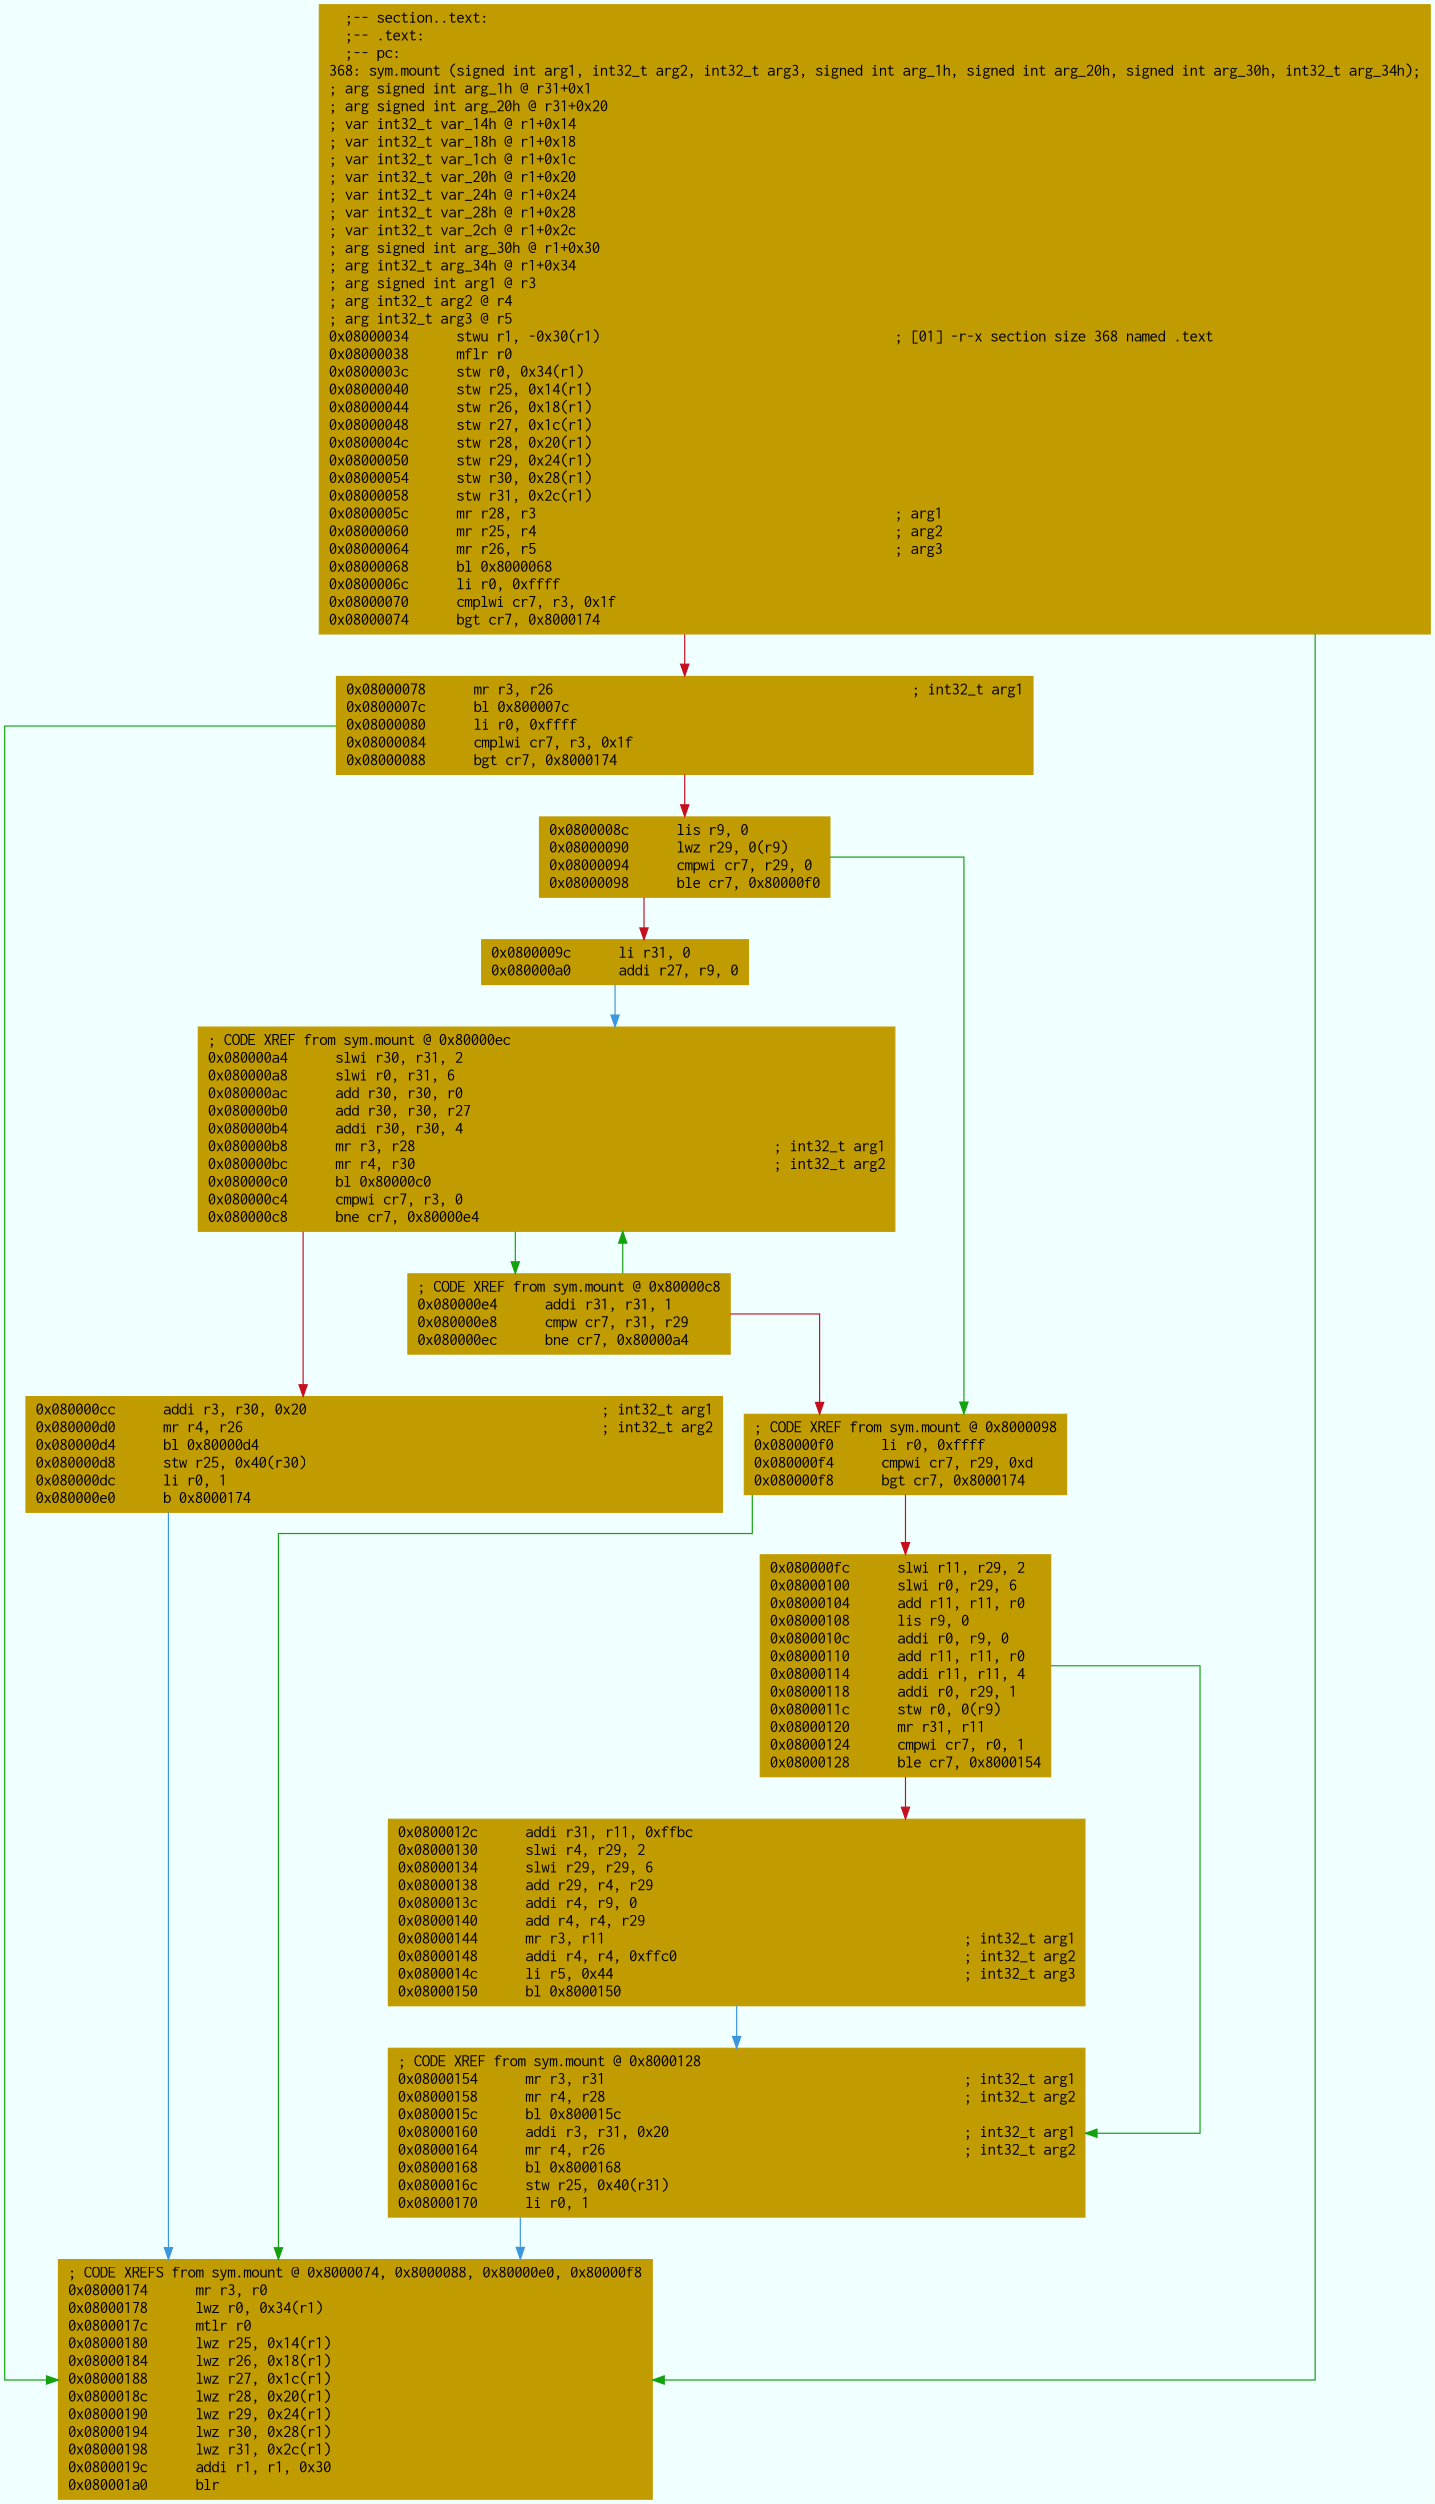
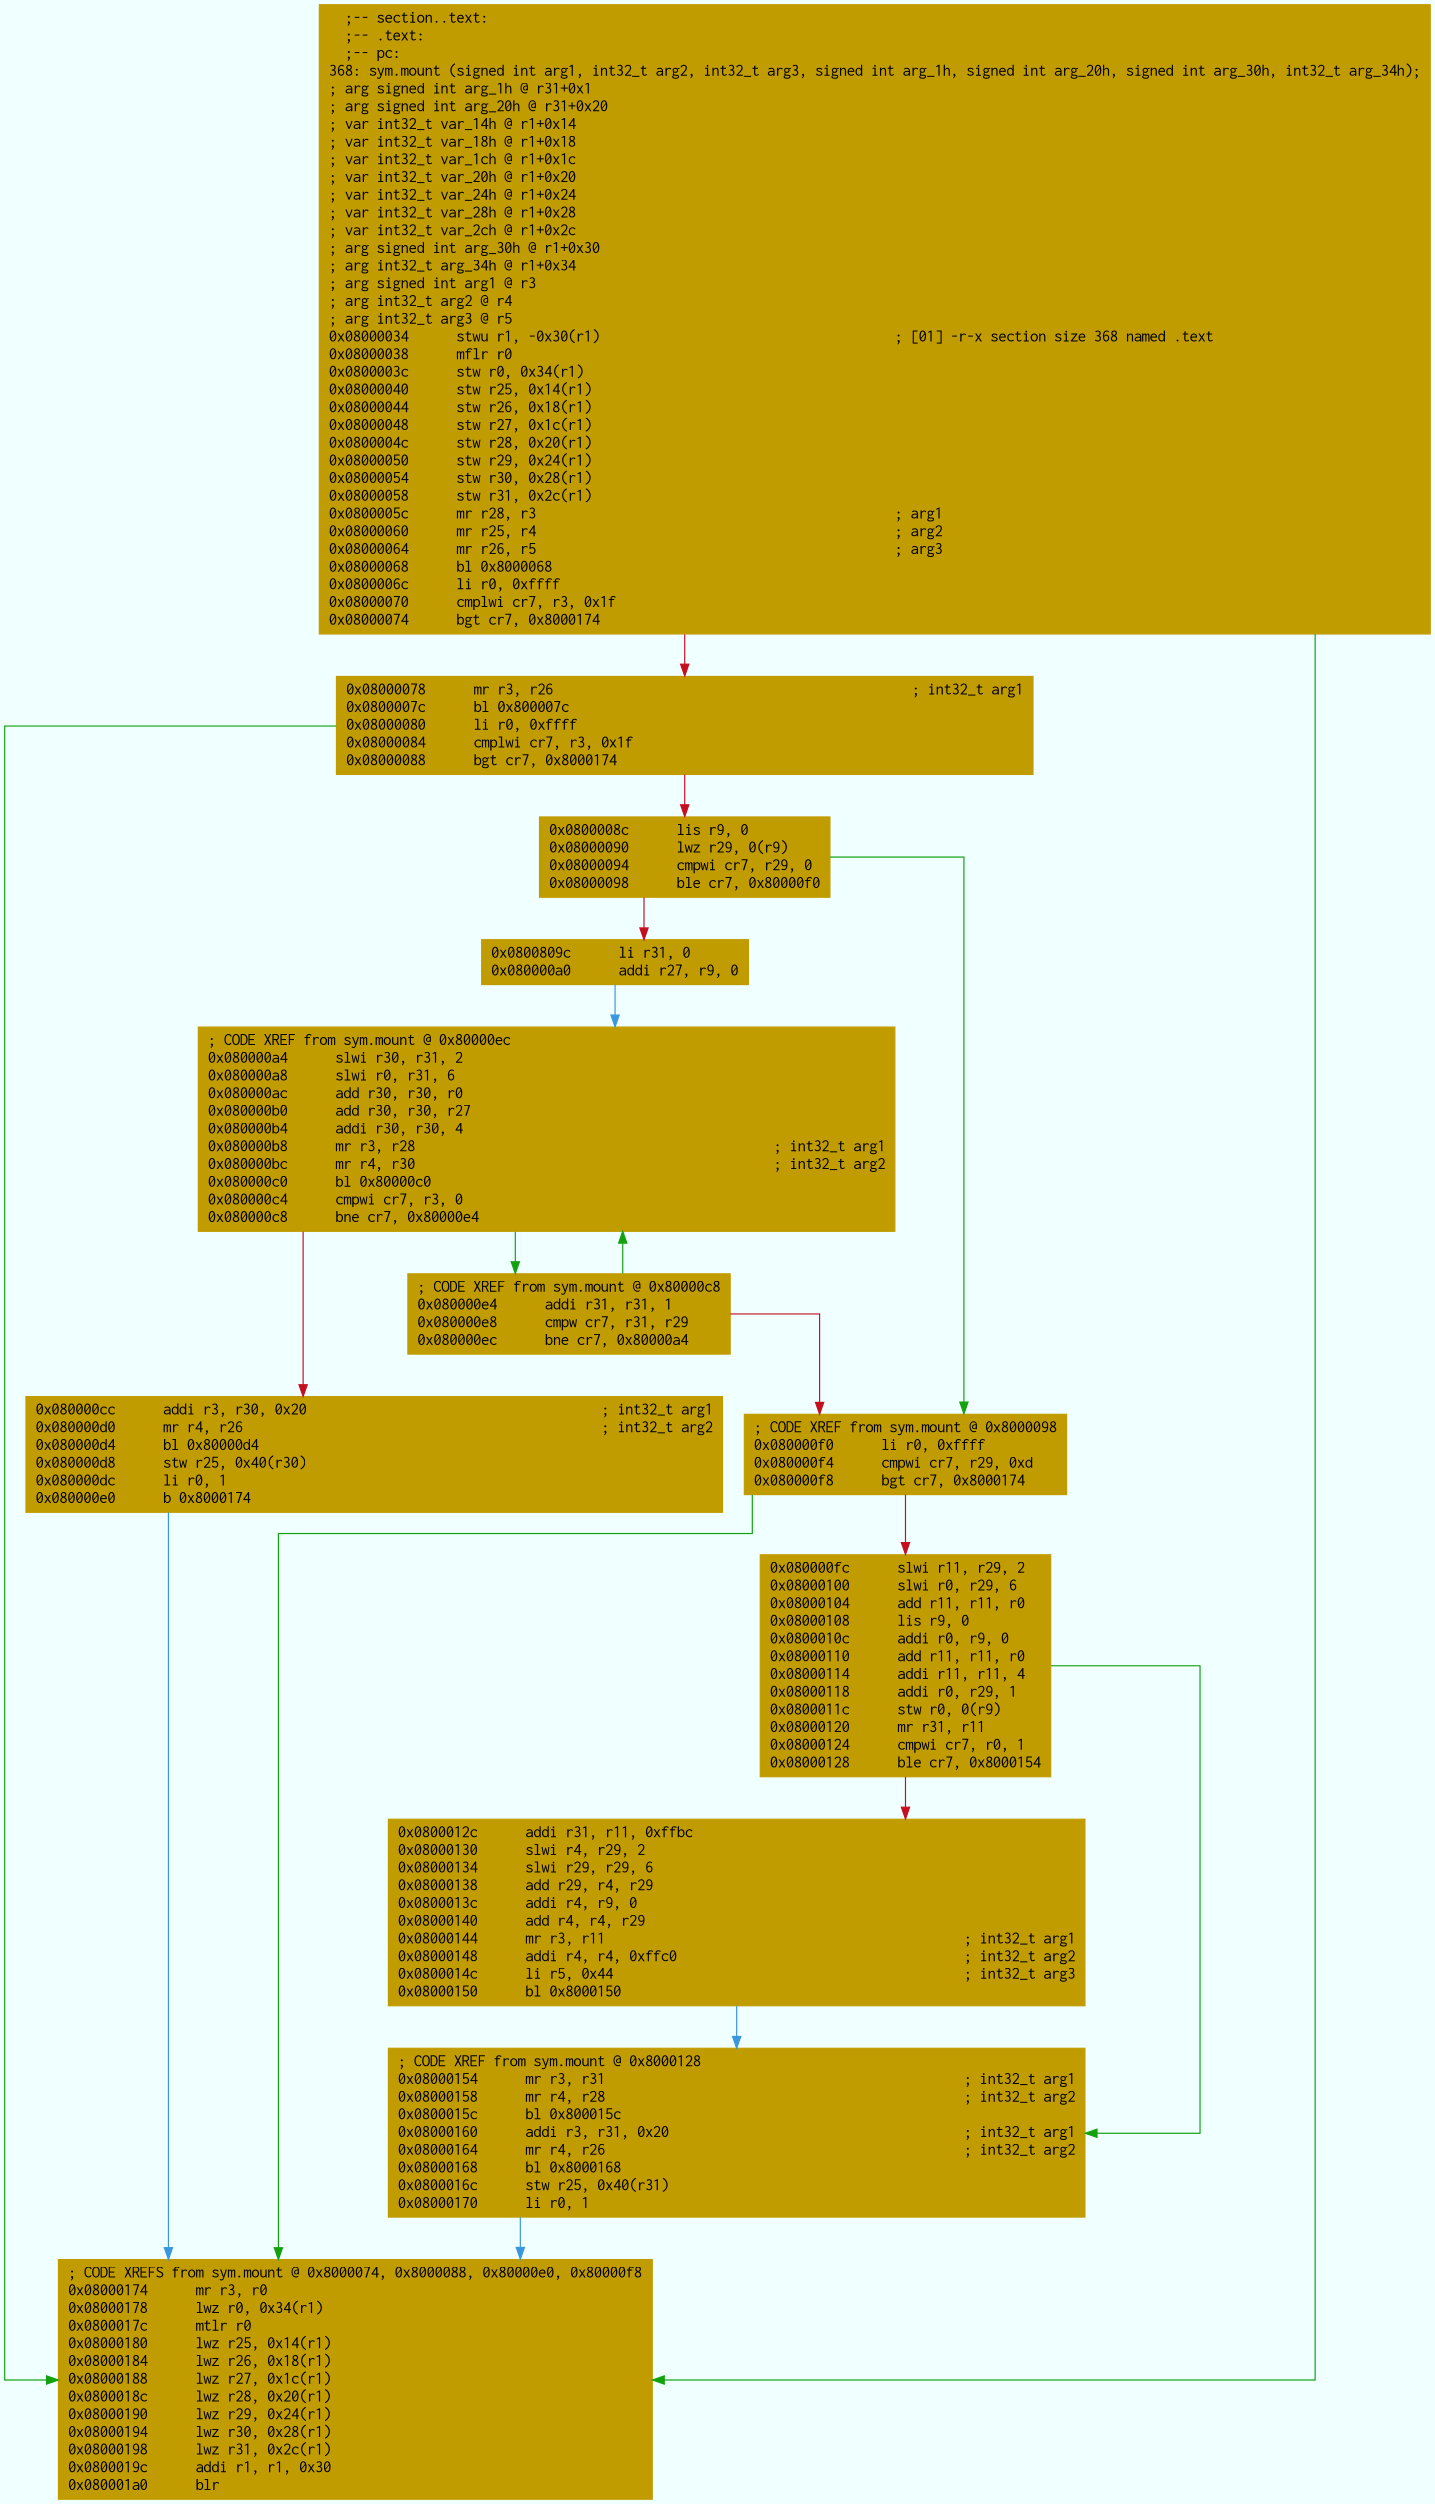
node "0x0800009c      li r31, 0 0x080000a0      addi r27, r9, 0": label "0x0800009c      li r31, 0 0x080000a0      addi r27, r9, 0" -> "0x0800809c      li r31, 0 0x080000a0      addi r27, r9, 0"
